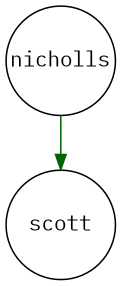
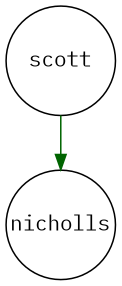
edge "nicholls" -> "scott": reversed
